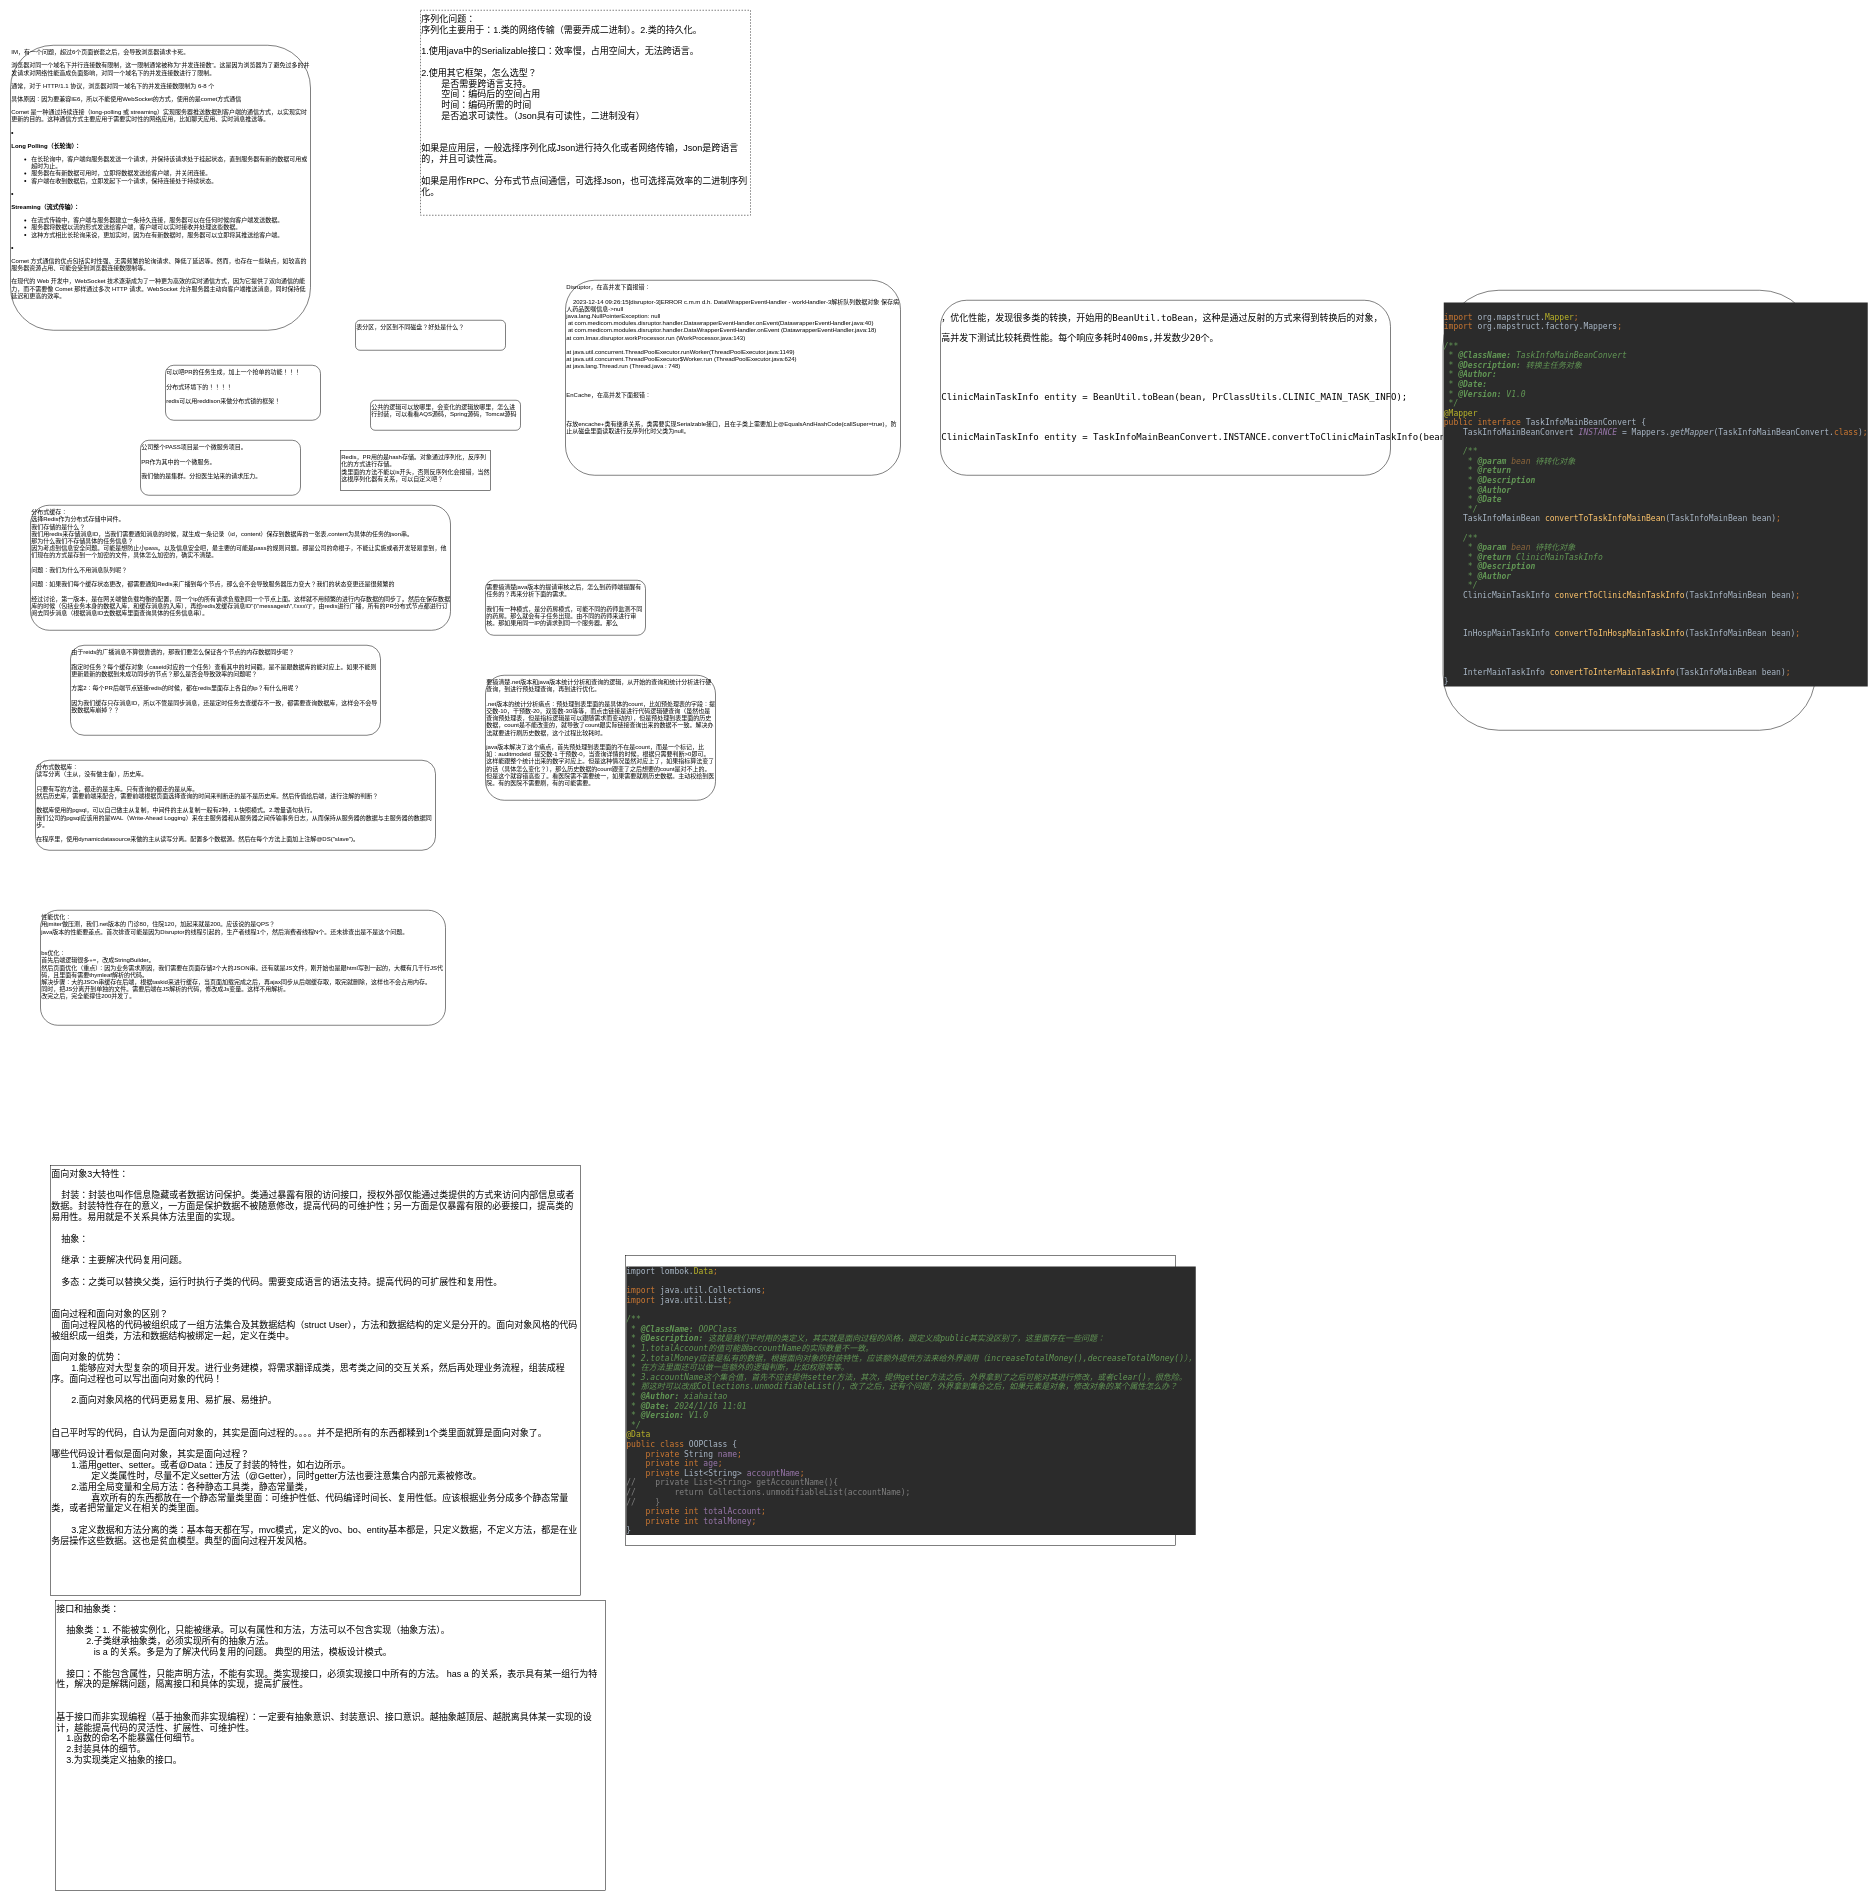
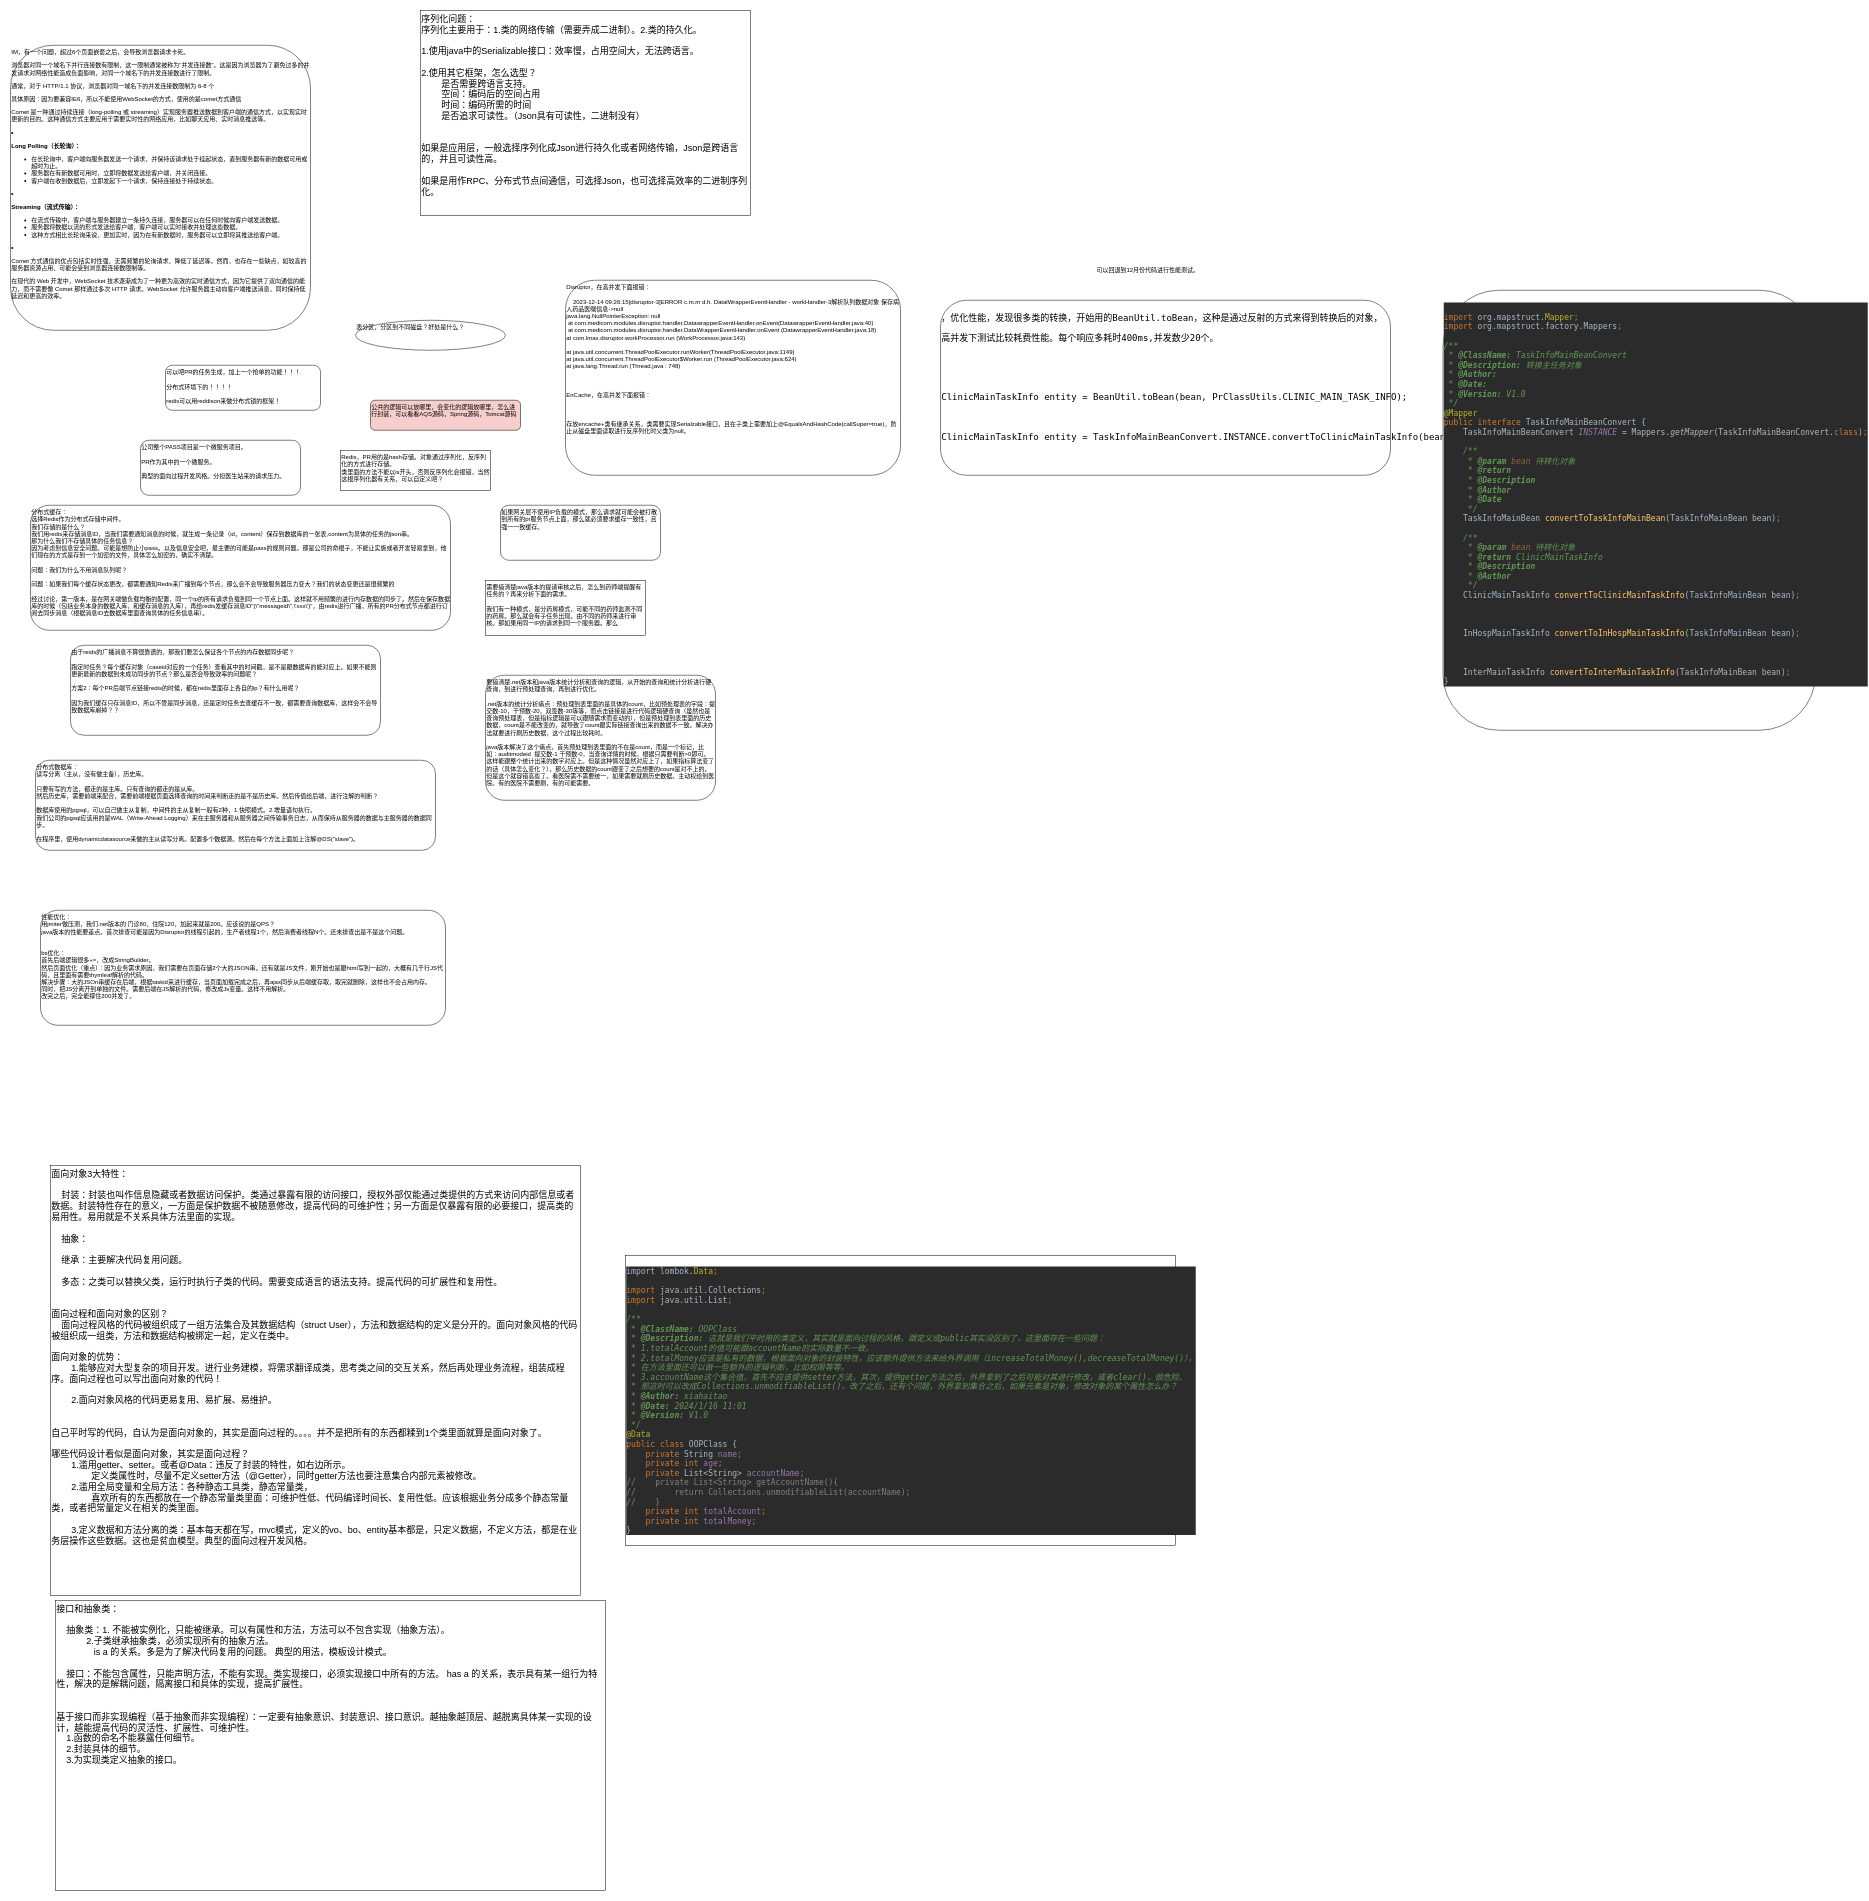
node "序列化问题： 序列化主要用于：1.类的网络传输（需要弄成二进制）。2.类的持久化。 1.使用java中的Serializable接口：效率慢，占用空间大，无法跨语言。 2.使用其它框架，怎么选型？ 是否需要跨语言支持。 空间：编码后的空间占用 时间：编码所需的时间 是否追求可读性。（Json具有可读性，二进制没有） 如果是应用层，一般选择序列化成Json进行持久化或者网络传输，Json是跨语言的，并且可读性高。 如果是用作RPC、分布式节点间通信，可选择Json，也可选择高效率的二进制序列化。": style dashed -> solid
node "可以回退到12月份代码进行性能测试。": added
node "表分区，分区到不同磁盘？好处是什么？": shape rounded rectangle -> ellipse
node "可以吧PR的任务生成，加上一个抢单的功能！！！ 分布式环境下的！！！！ redis可以用reddison来做分布式锁的框架！": size 155x55 -> 155x45
node "公共的逻辑可以放哪里，会变化的逻辑放哪里，怎么进行封装，可以看看AQS源码，Spring源码，Tomcat源码": fillcolor #ffffff -> #f8cecc
node "公司整个PASS项目是一个微服务项目。 PR作为其中的一个微服务。 我们做的是集群。分担医生站来的请求压力。": label "公司整个PASS项目是一个微服务项目。 PR作为其中的一个微服务。 我们做的是集群。分担医生站来的请求压力。" -> "公司整个PASS项目是一个微服务项目。 PR作为其中的一个微服务。 典型的面向过程开发风格。分担医生站来的请求压力。"
node "如果网关层不使用IP负载的模式，那么请求就可能会被打散到所有的pr服务节点上面，那么就必须要求缓存一致性，且强一一致缓存。": added
node "需要搞清楚java版本的提请审核之后，怎么到药师端提醒有任务的？再来分析下面的需求。 我们有一种模式，是分药房模式，可能不同的药师监测不同的药房。那么就会有子任务出现。由不同的药师来进行审核。那如果用同一IP的请求到同一个服务器。那么": shape rounded rectangle -> rectangle
